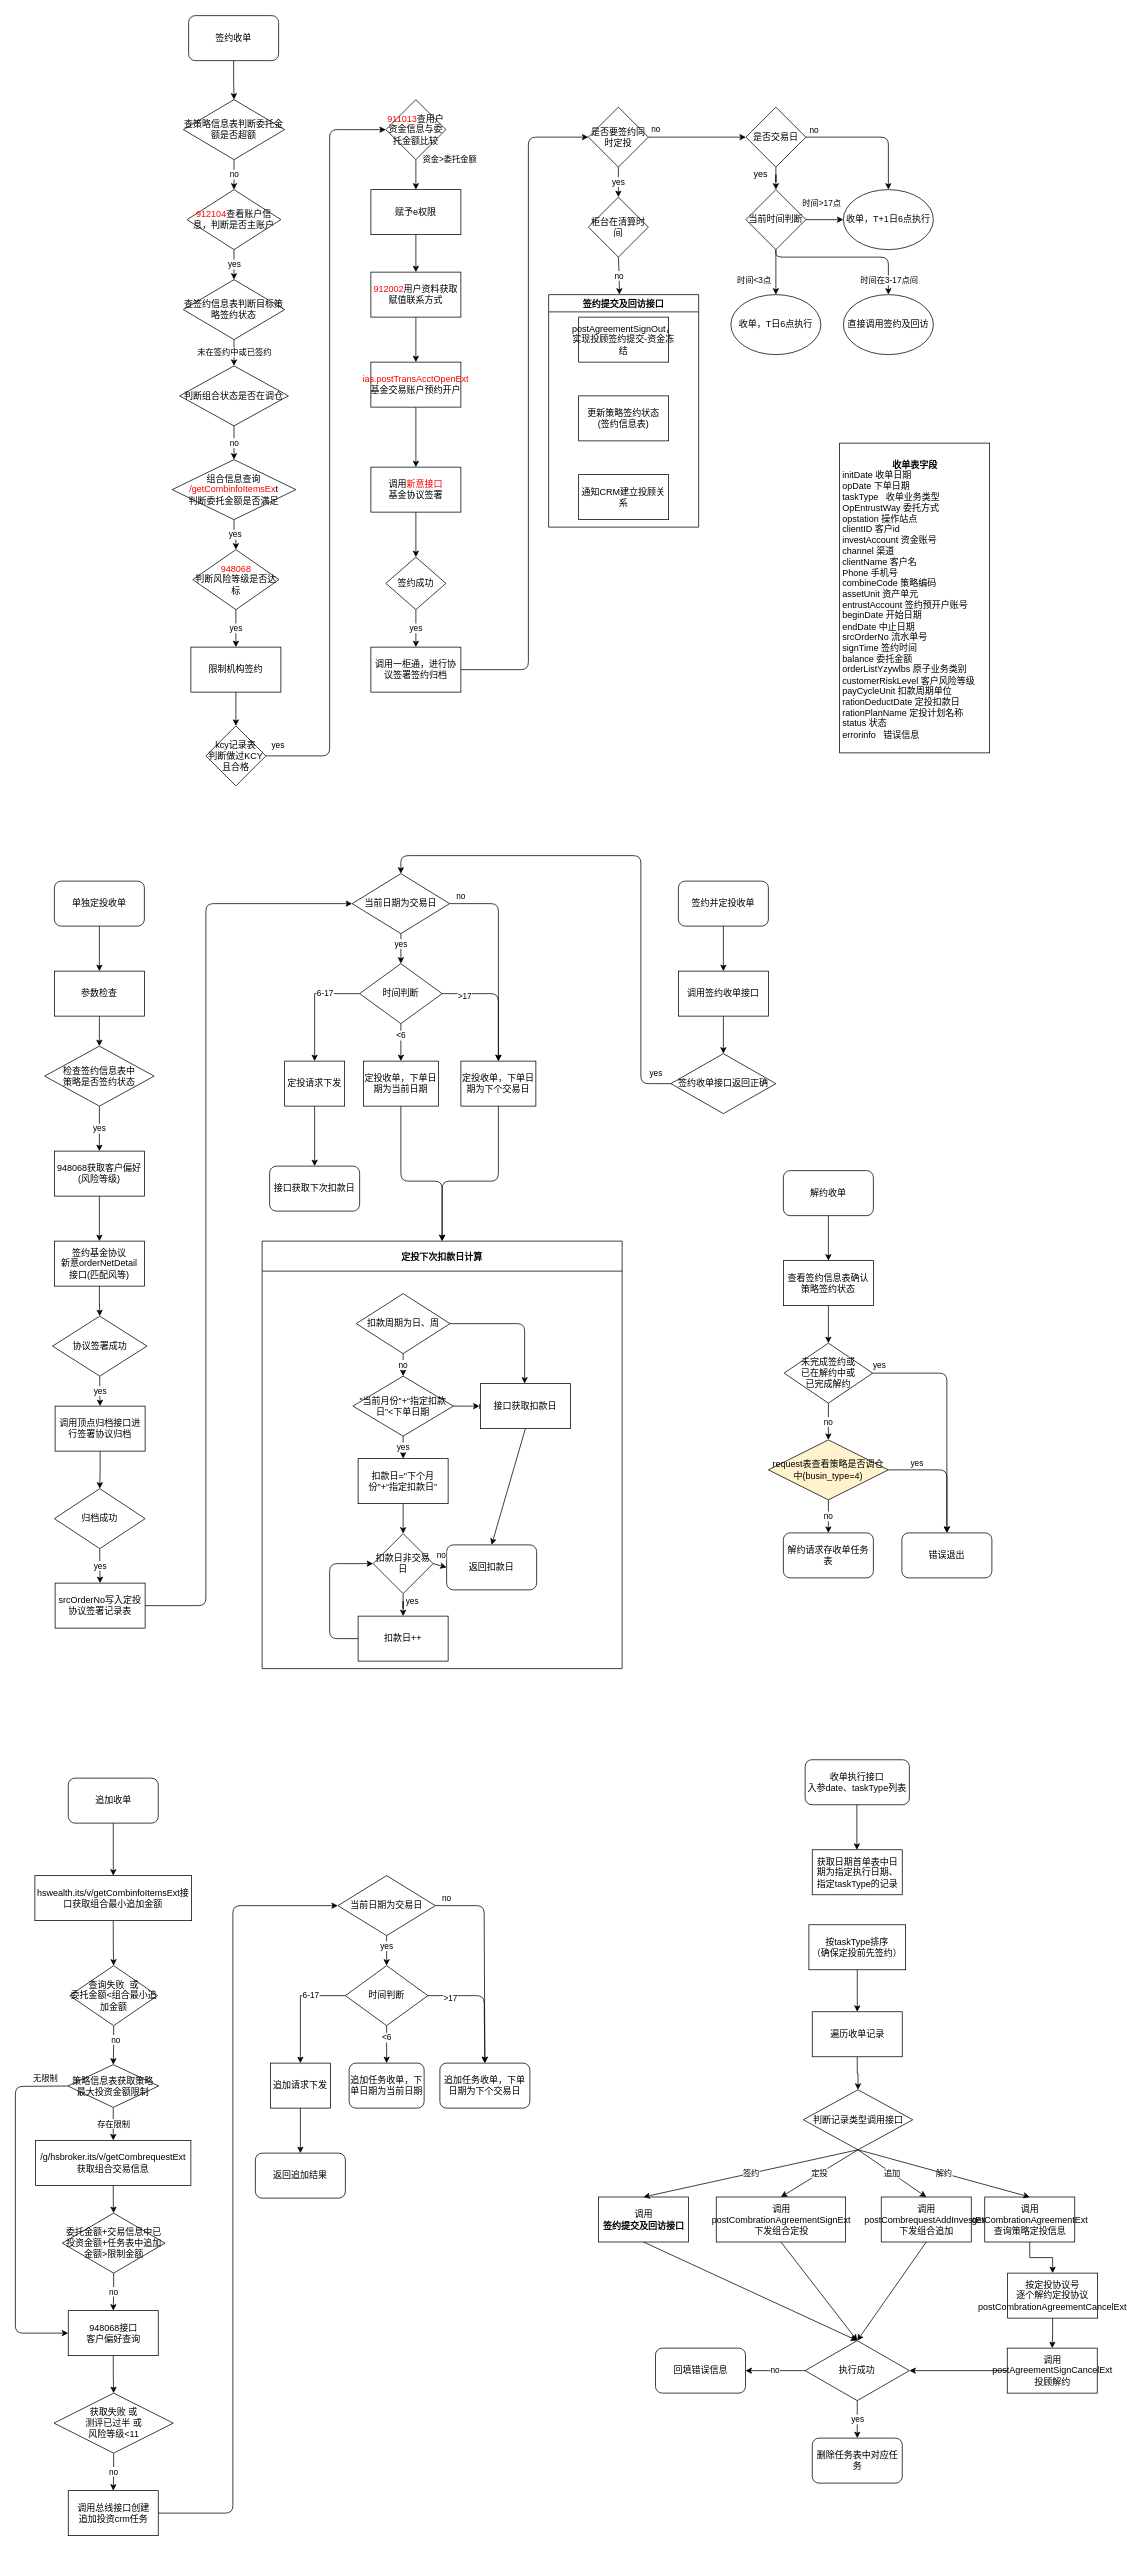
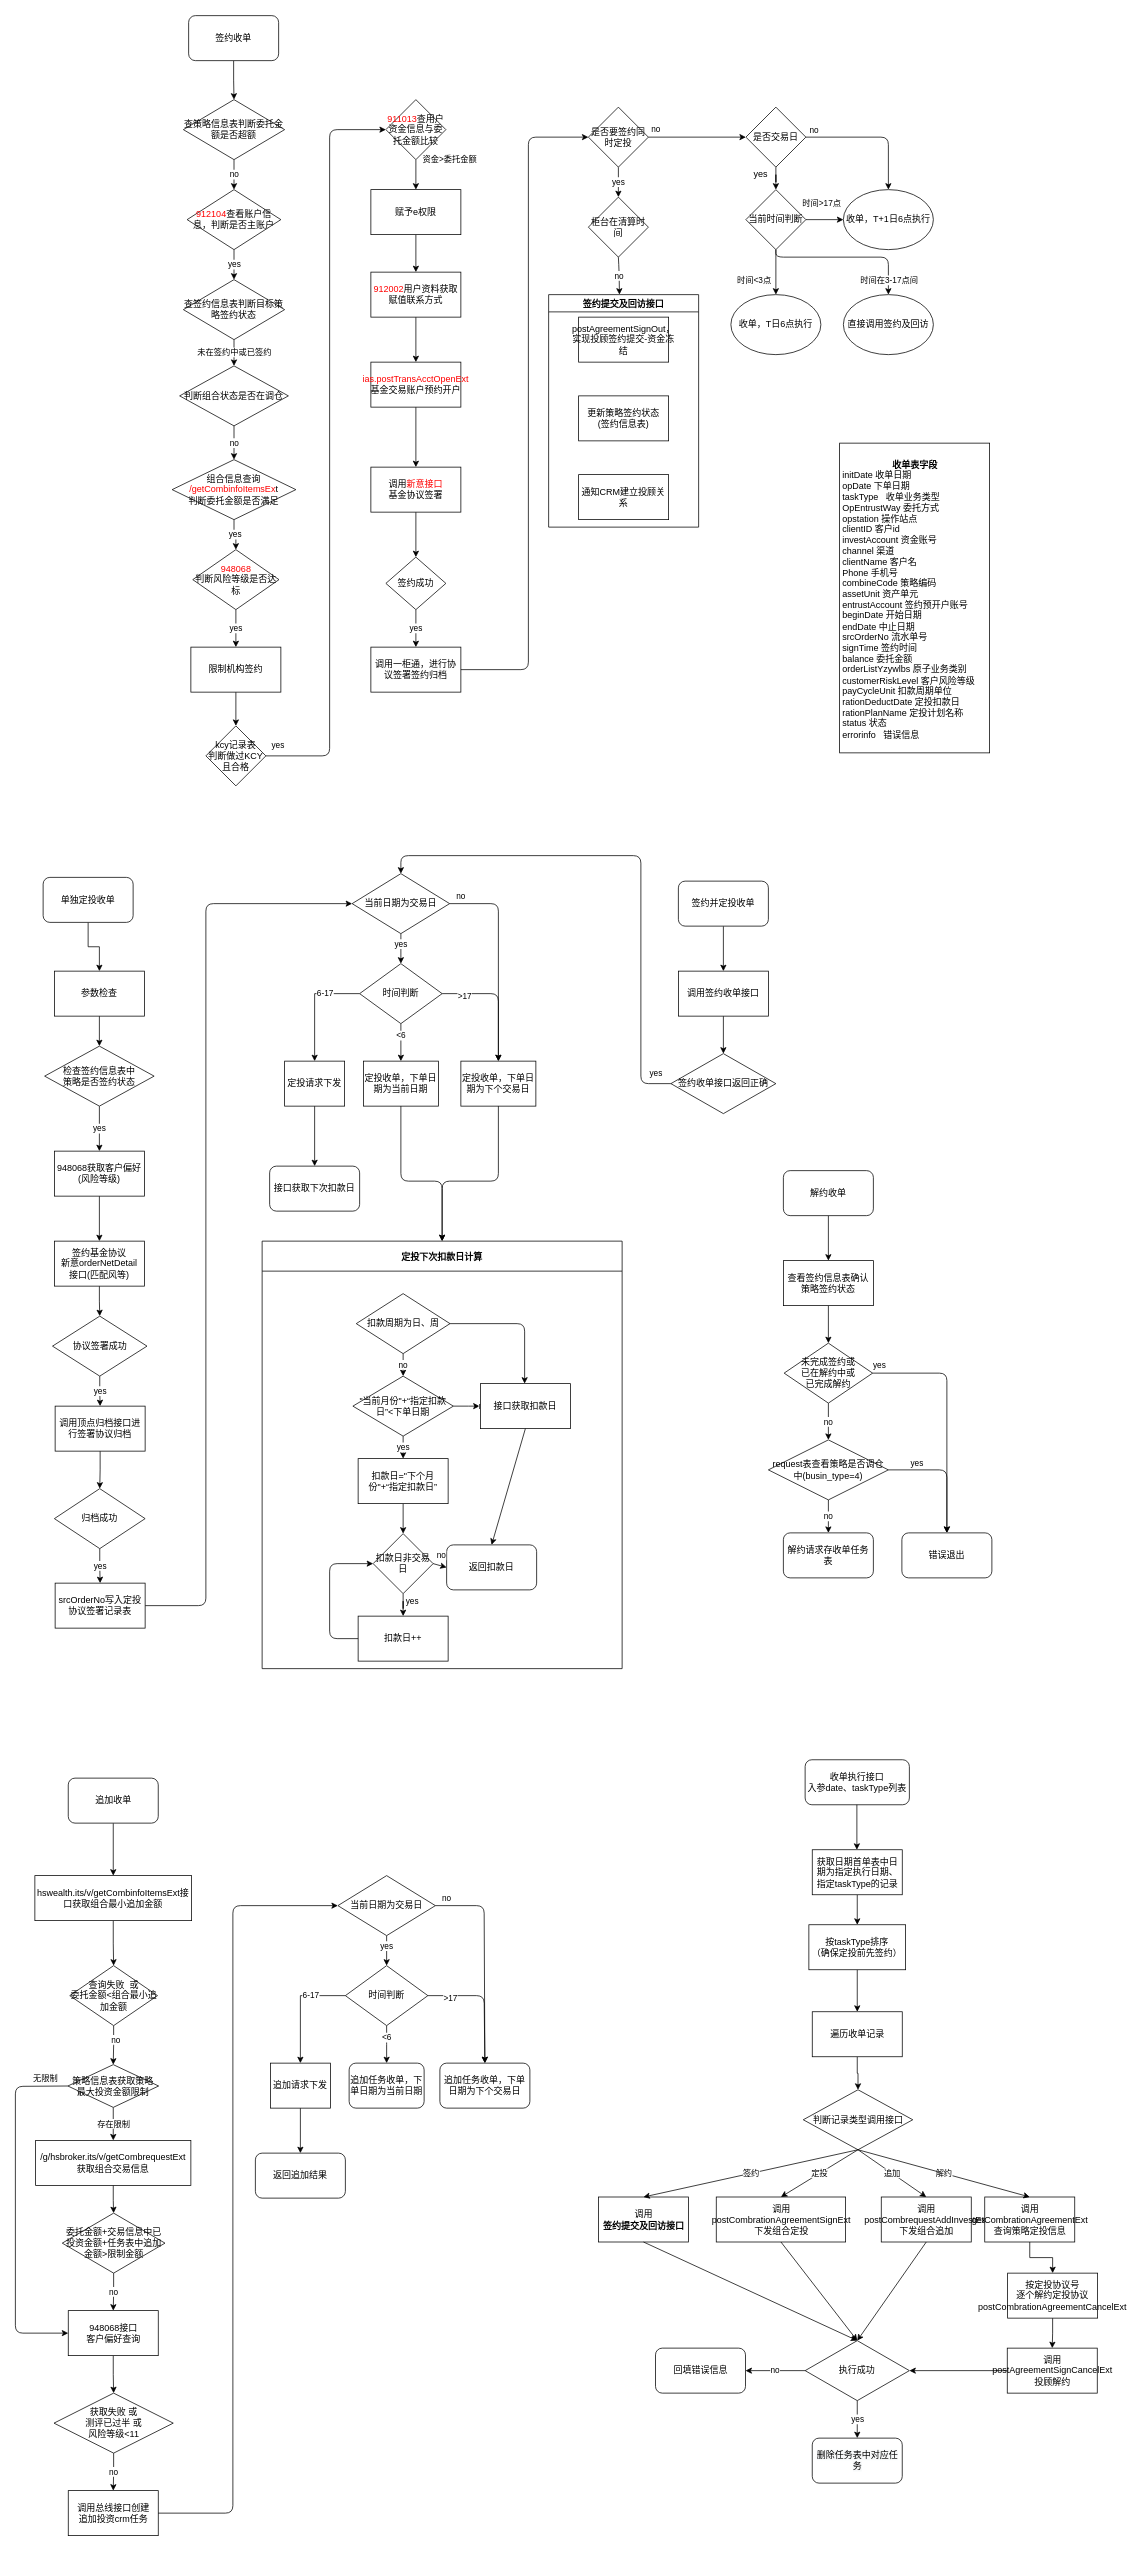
node "单独定投收单": moved (99, 903) -> (88, 900)
node "request表查看策略是否调仓中(busin_type=4)": fillcolor #fff2cc -> #ffffff
edge "获取日期首单表中日期为指定执行日期、指定taskType的记录" -> "按taskType排序 （确保定投前先签约）": added
